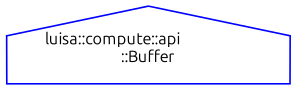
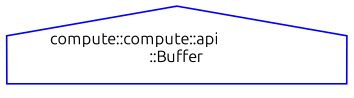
node "luisa::compute::api ::Buffer": label "luisa::compute::api ::Buffer" -> "compute::compute::api ::Buffer"
